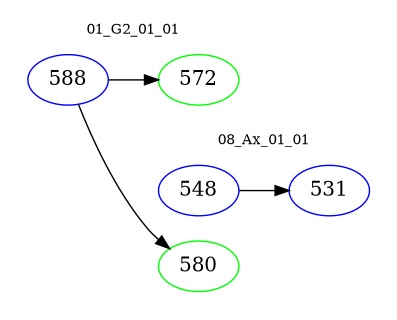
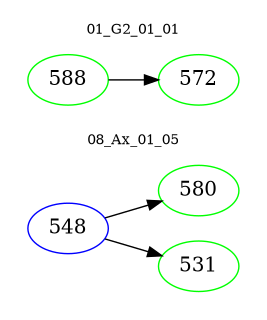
node "588": color blue -> green
cluster "08_Ax_01_01": label "08_Ax_01_01" -> "08_Ax_01_05"
edge "588" -> "580": now "548" -> "580"
node "531": color blue -> green
